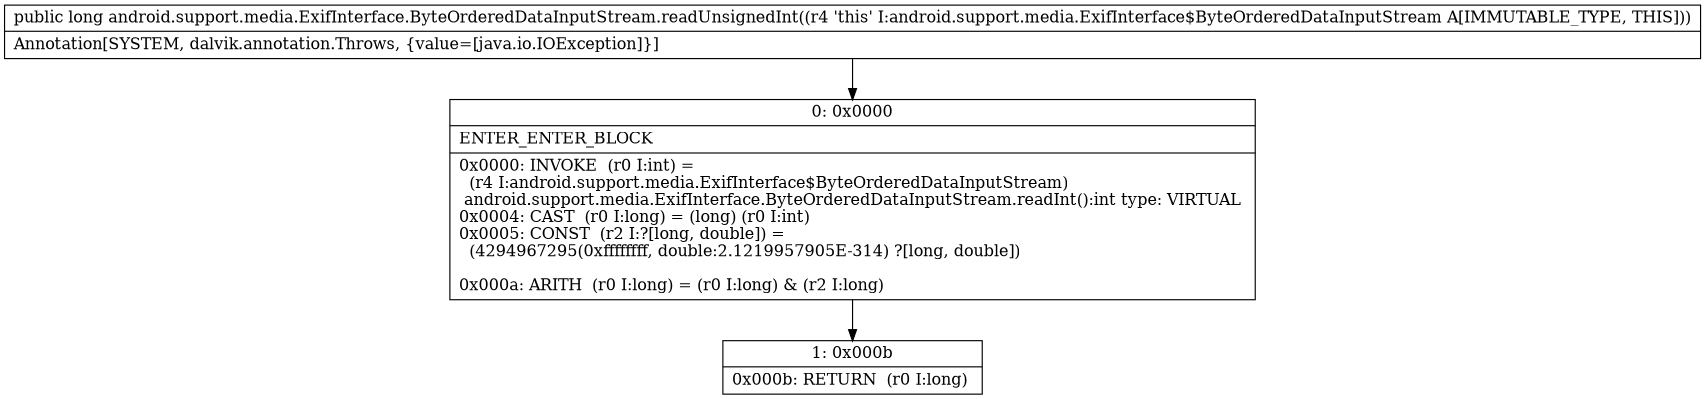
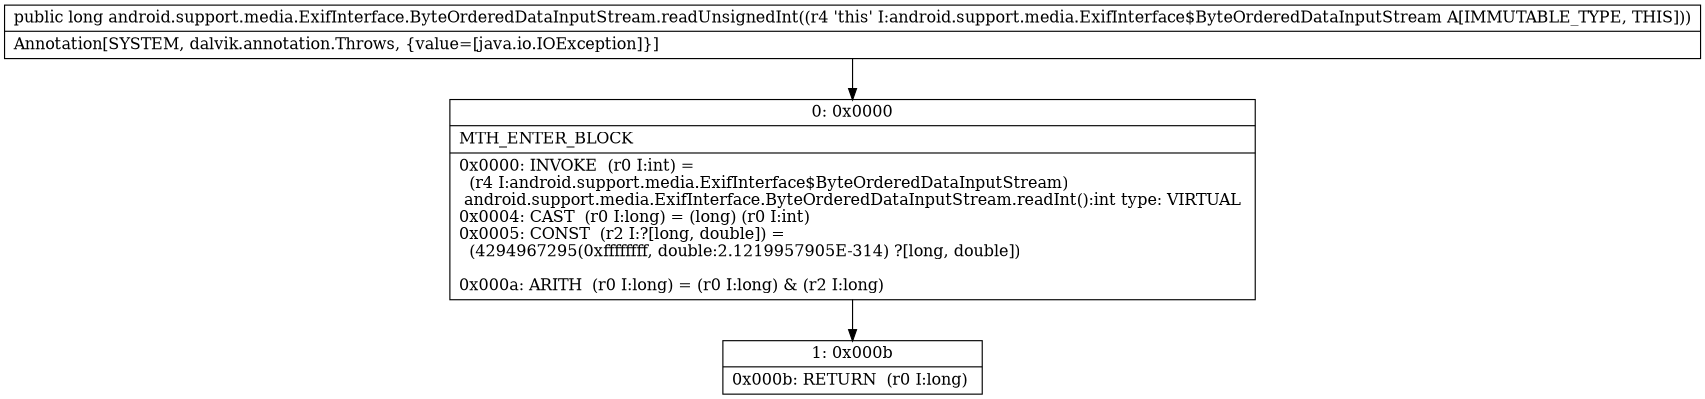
node "0: 0x0000": text "ENTER_ENTER_BLOCK" -> "MTH_ENTER_BLOCK"
